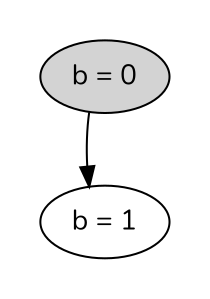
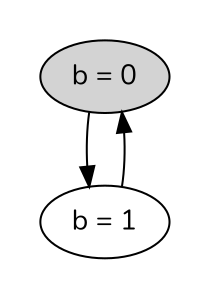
edge "b = 1" -> "b = 0": added
